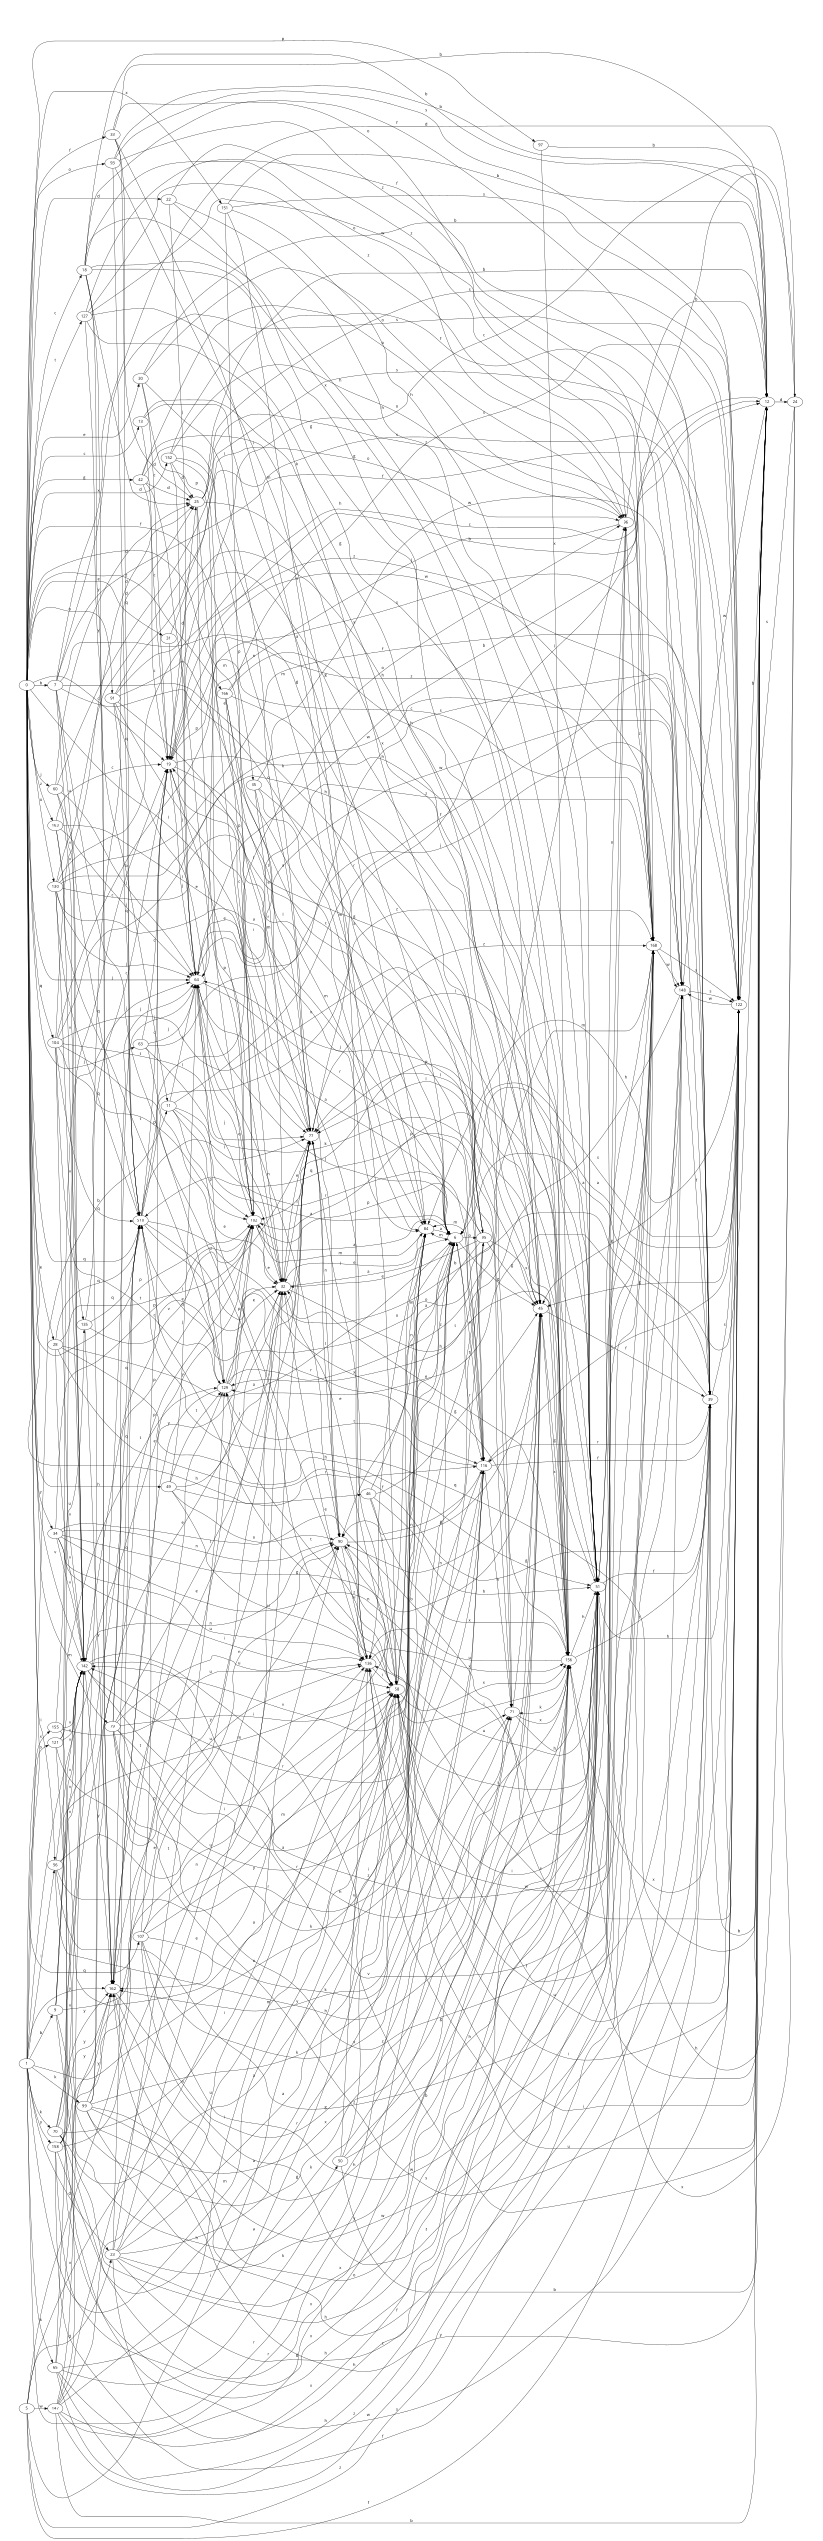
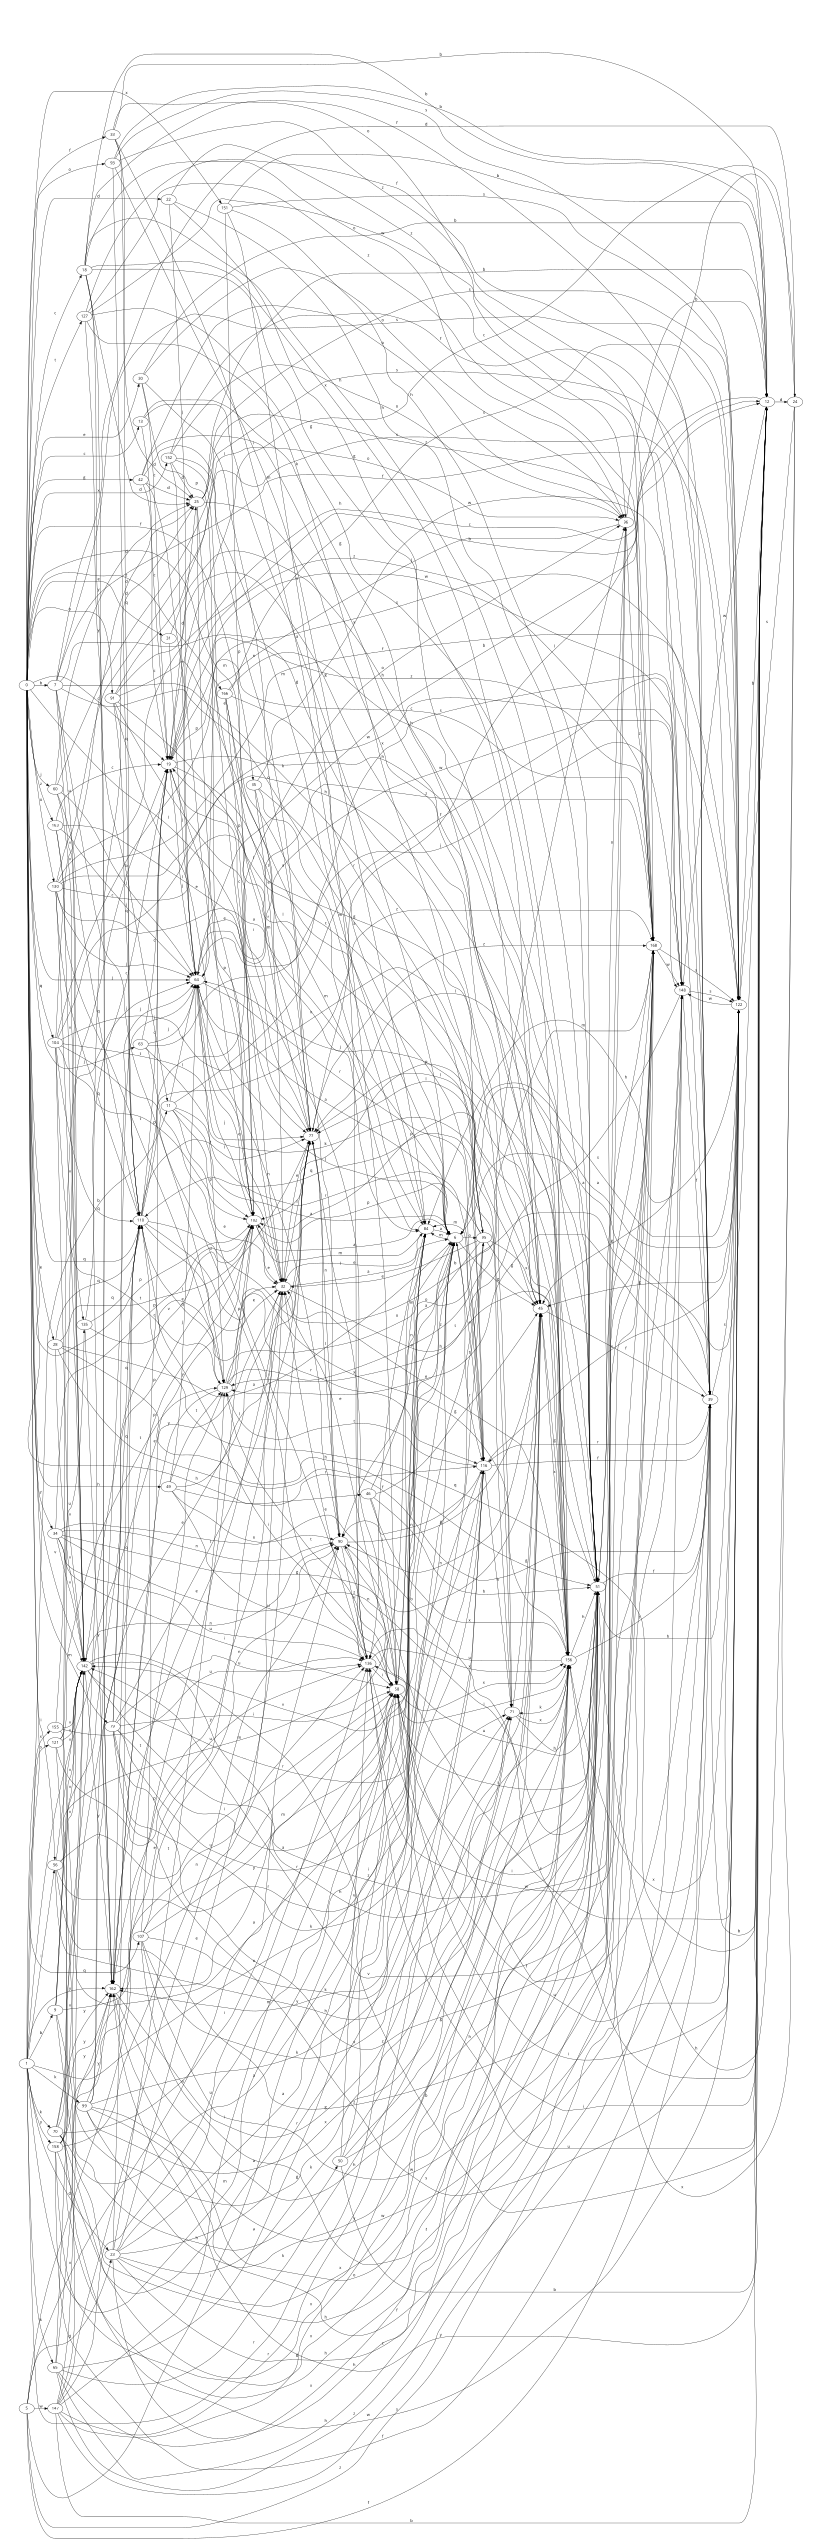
node "97": removed
node "510": label "510" -> "110"
